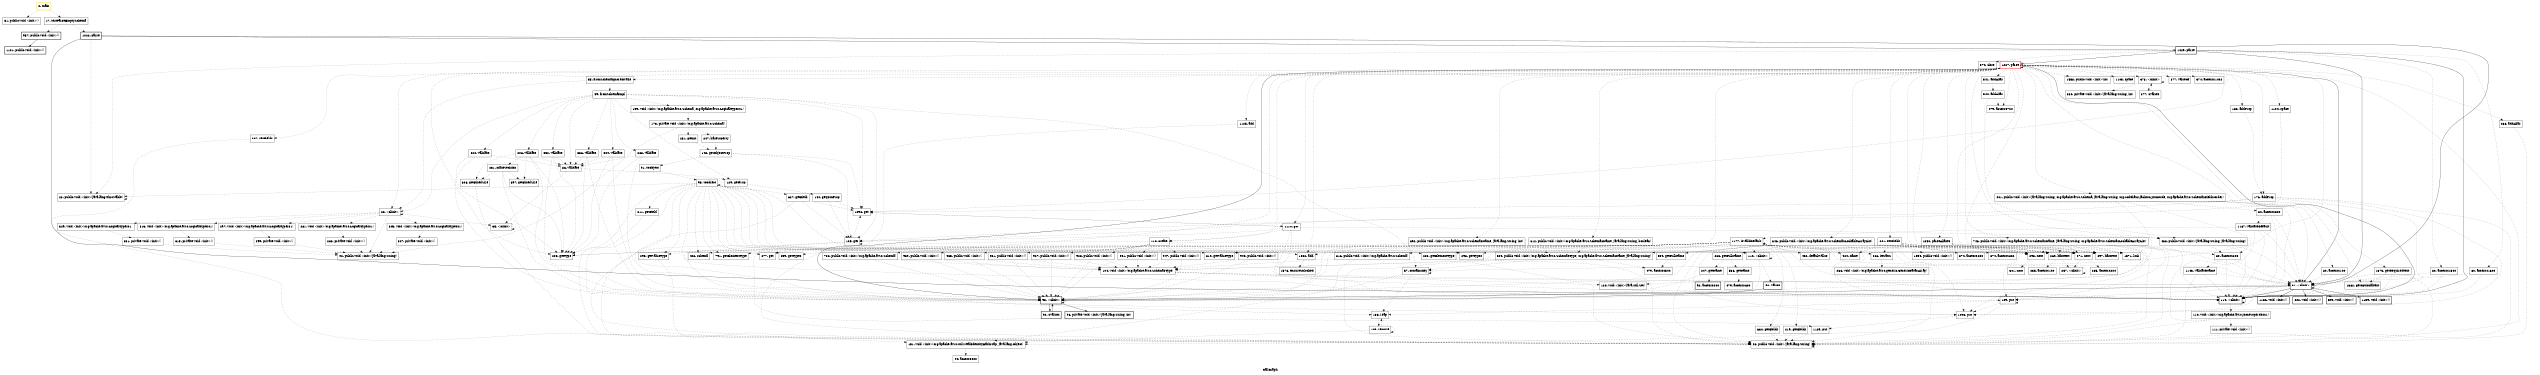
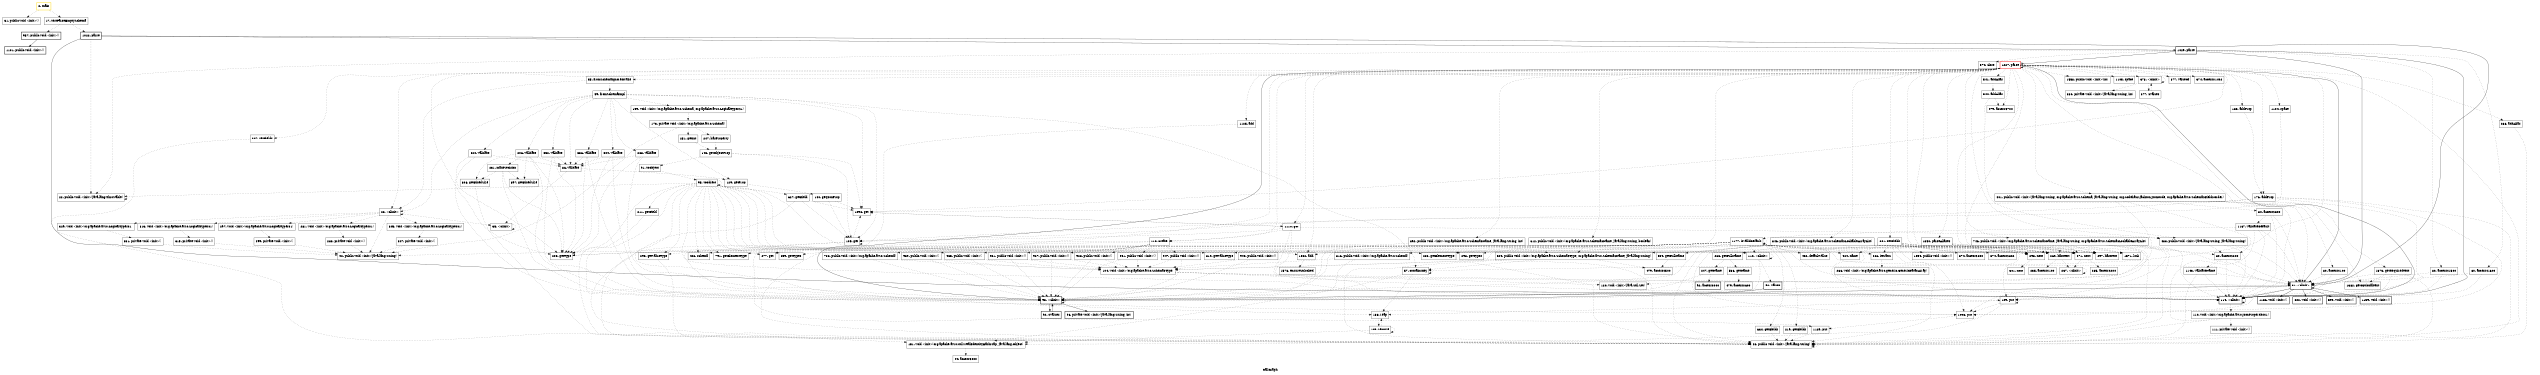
edge "110: create" -> "943: public void <init>()": now "110: create" -> "42: public void <init>(java.lang.String)"
